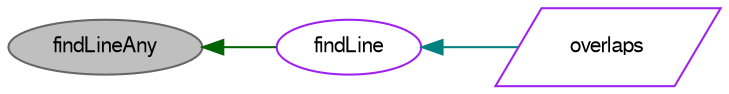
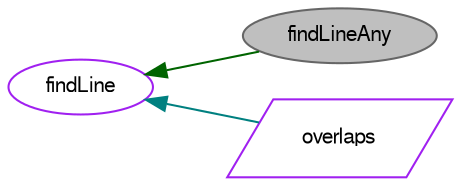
edge "findLine" -> "findLineAny": reversed
